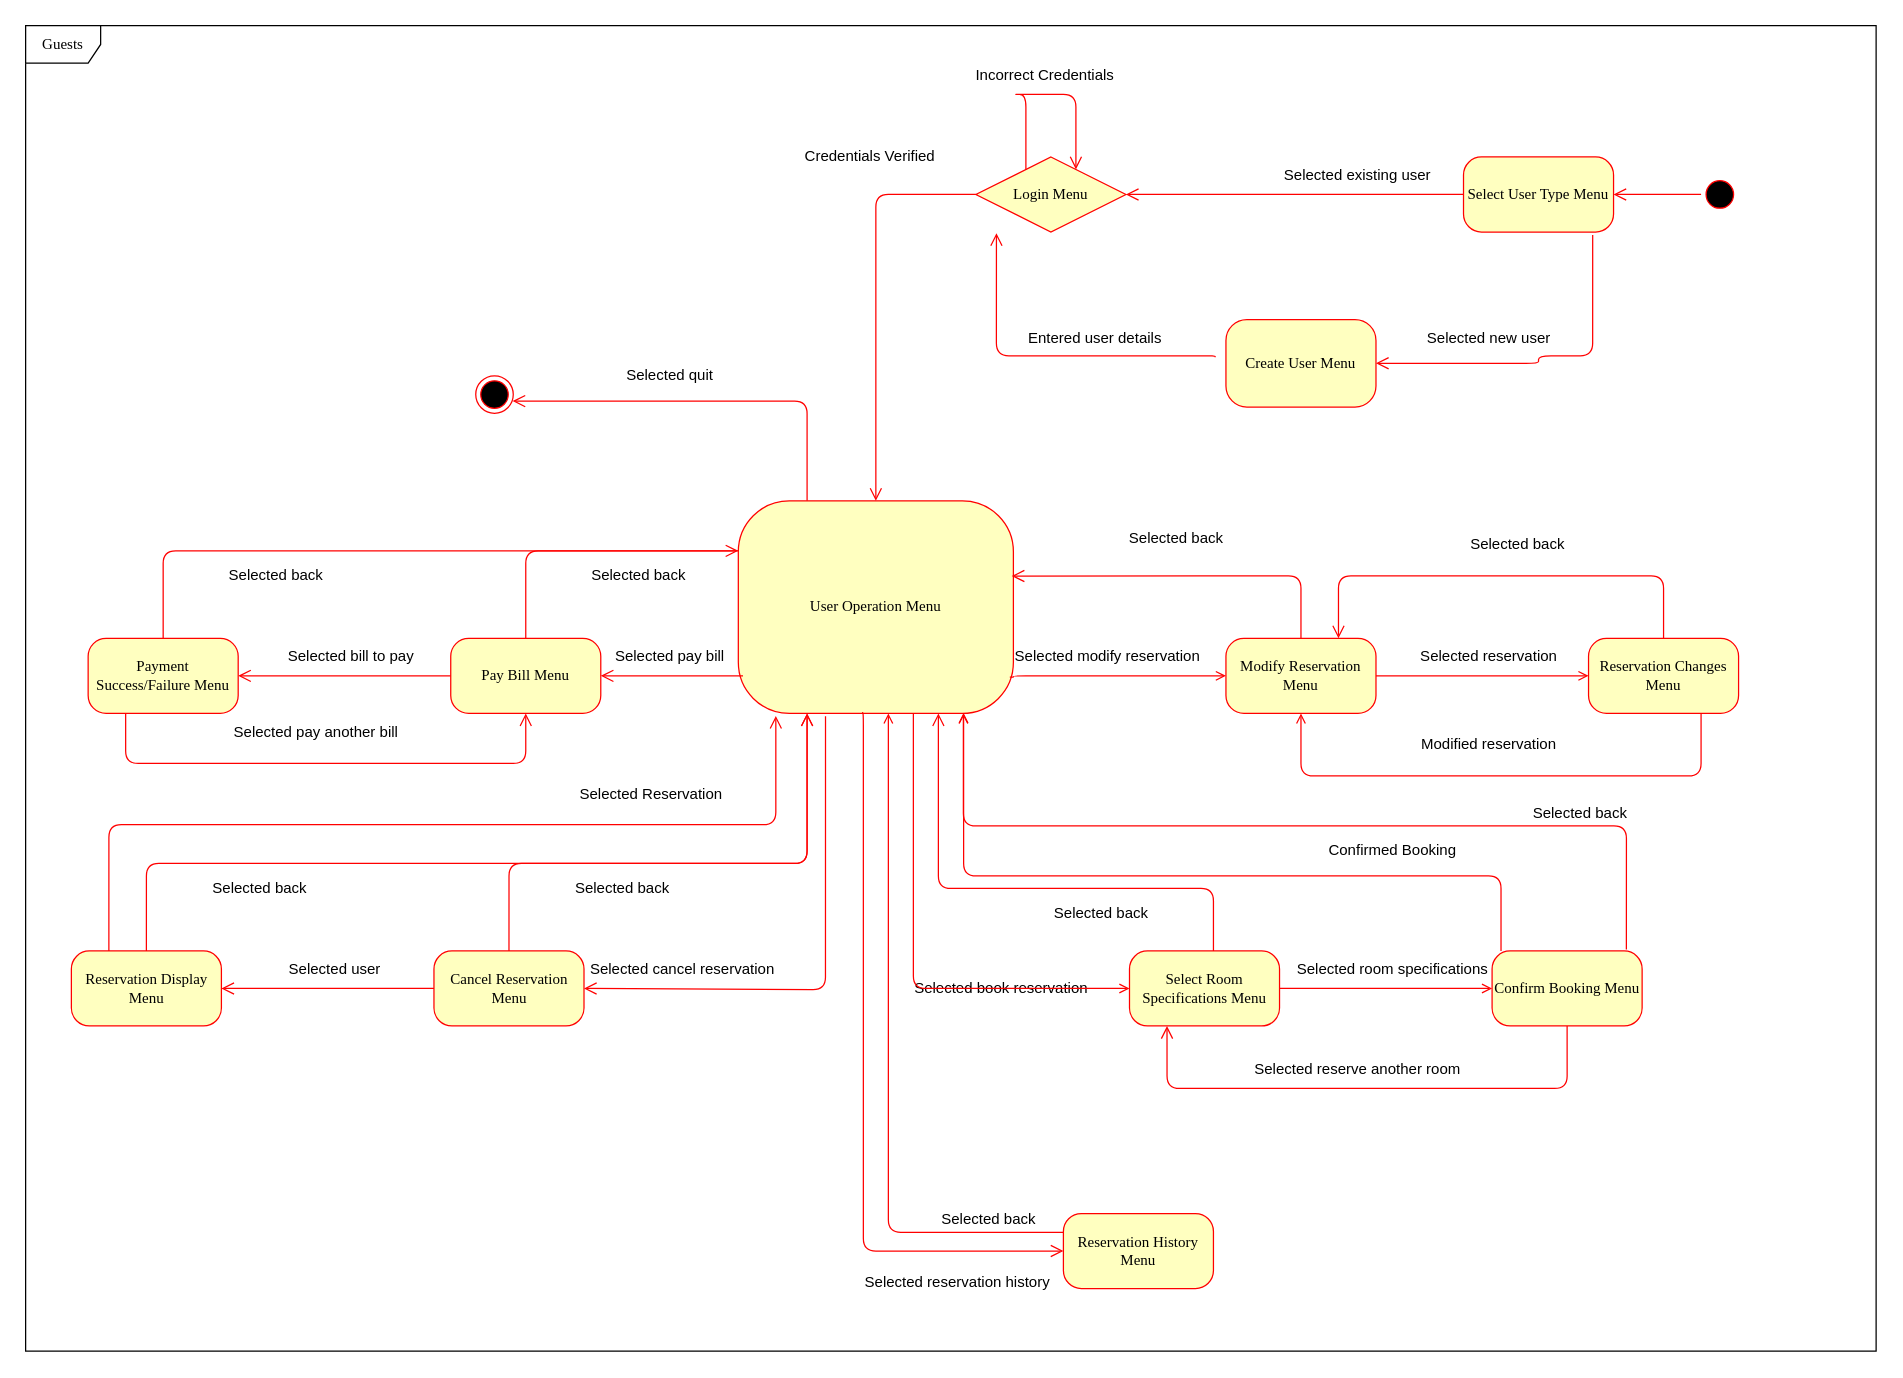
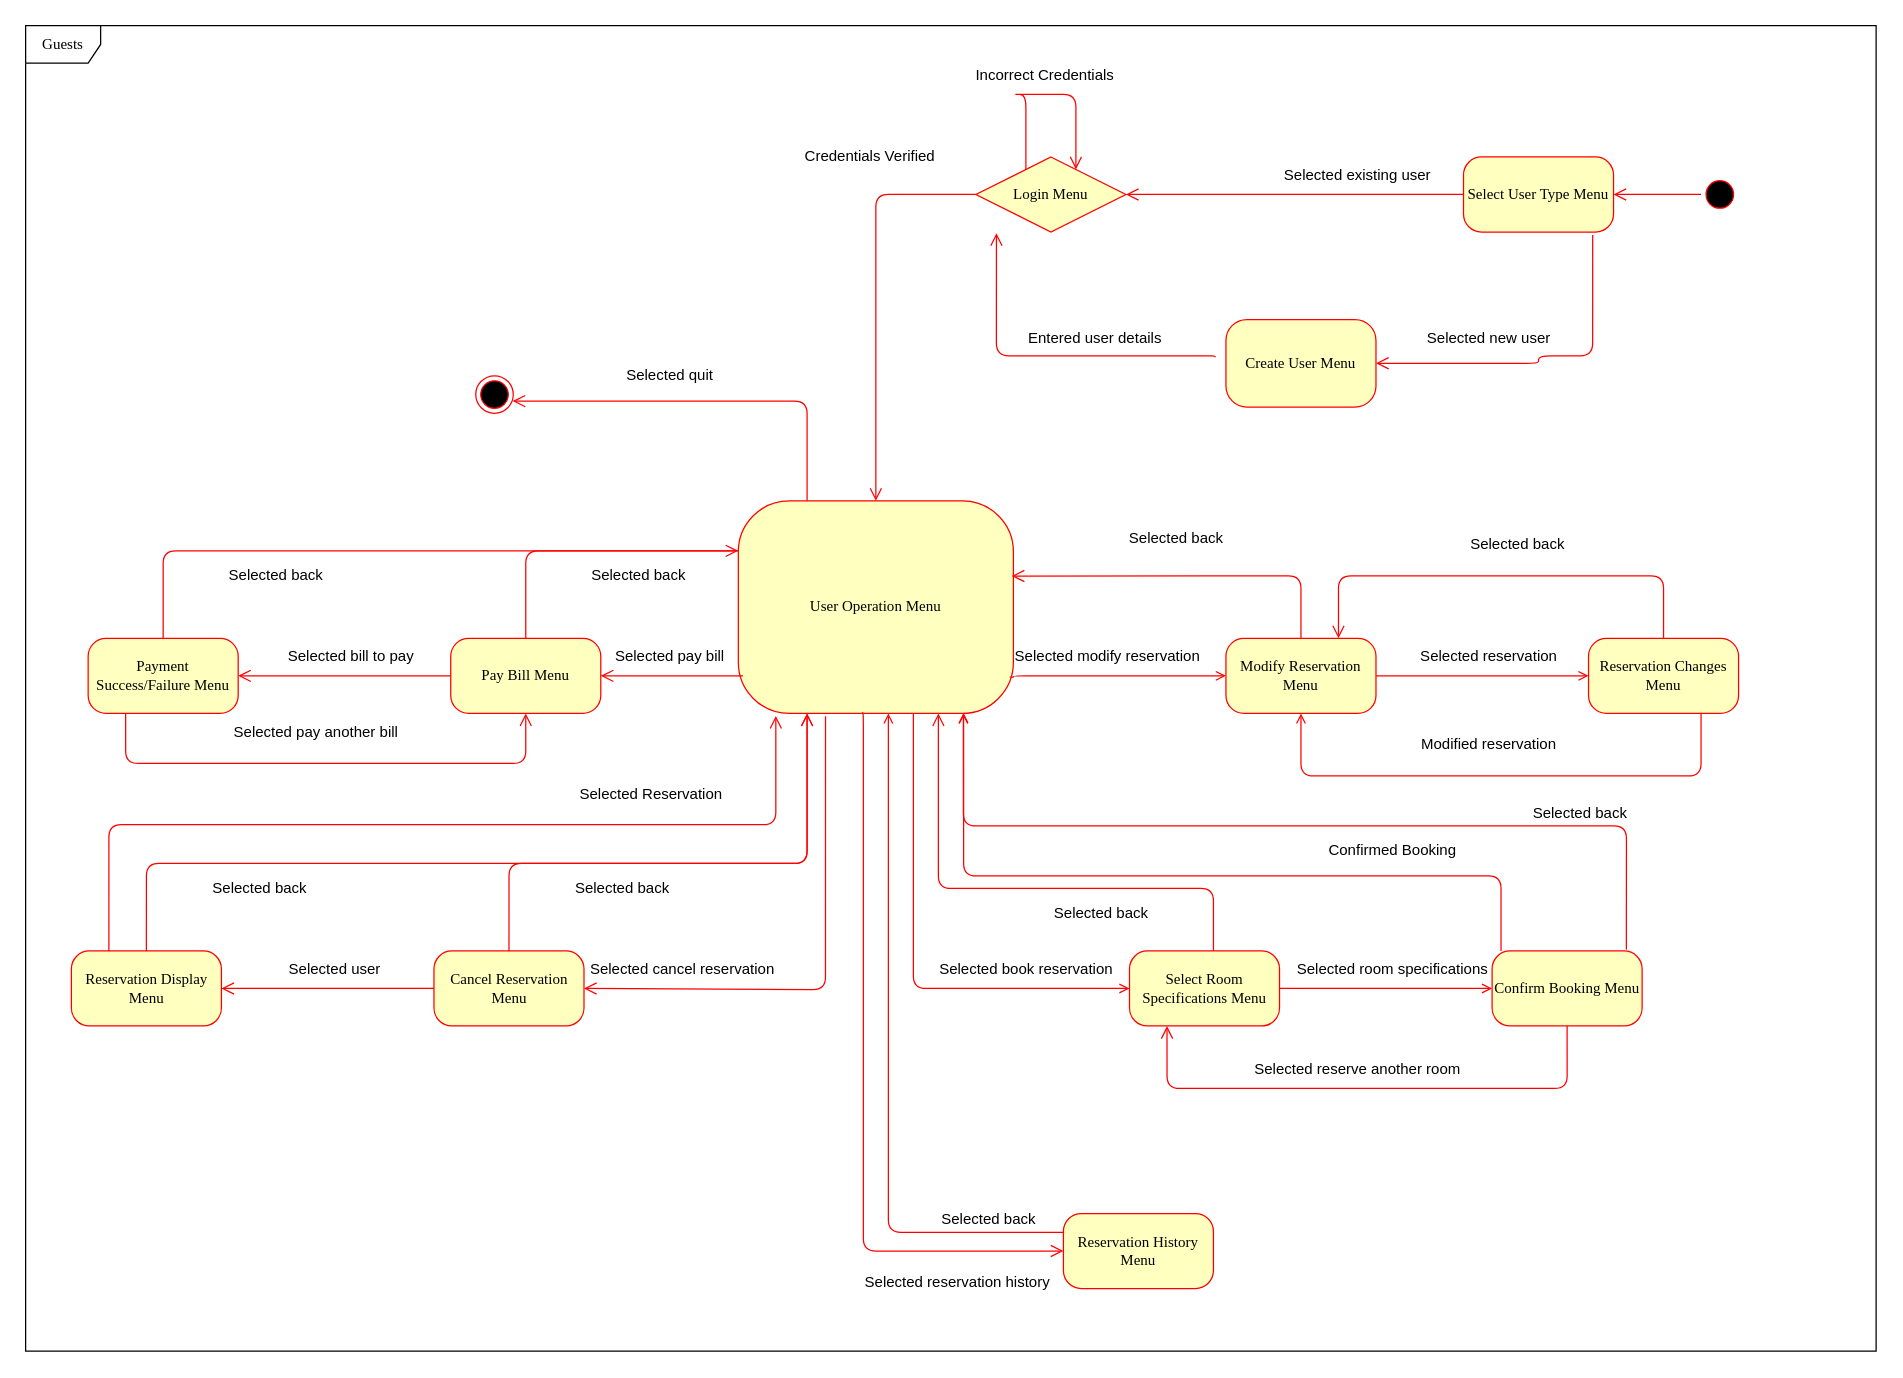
node "Selected book reservation": moved (1001, 988) -> (1026, 969)
